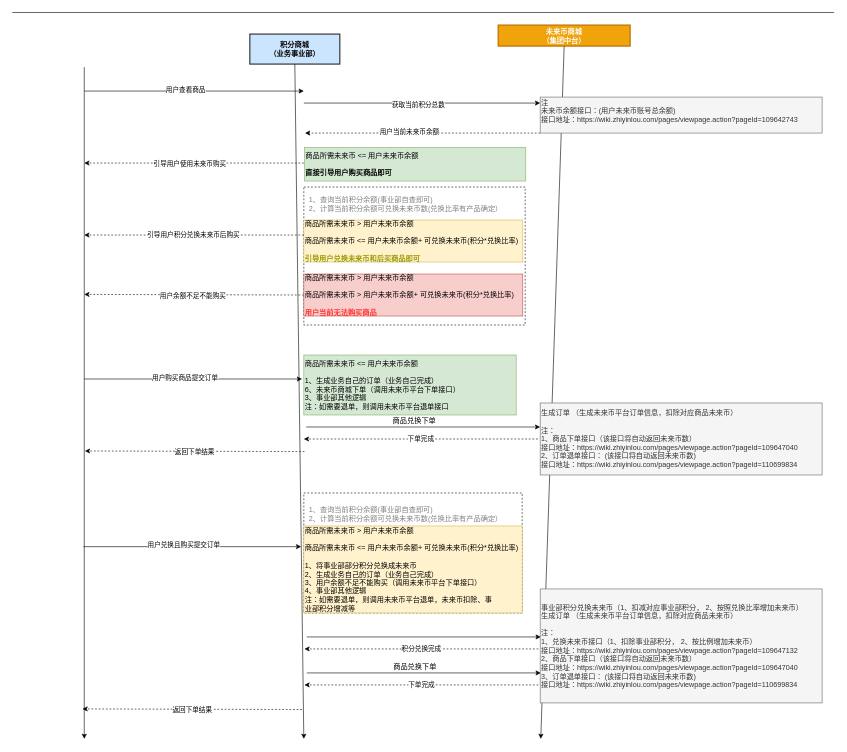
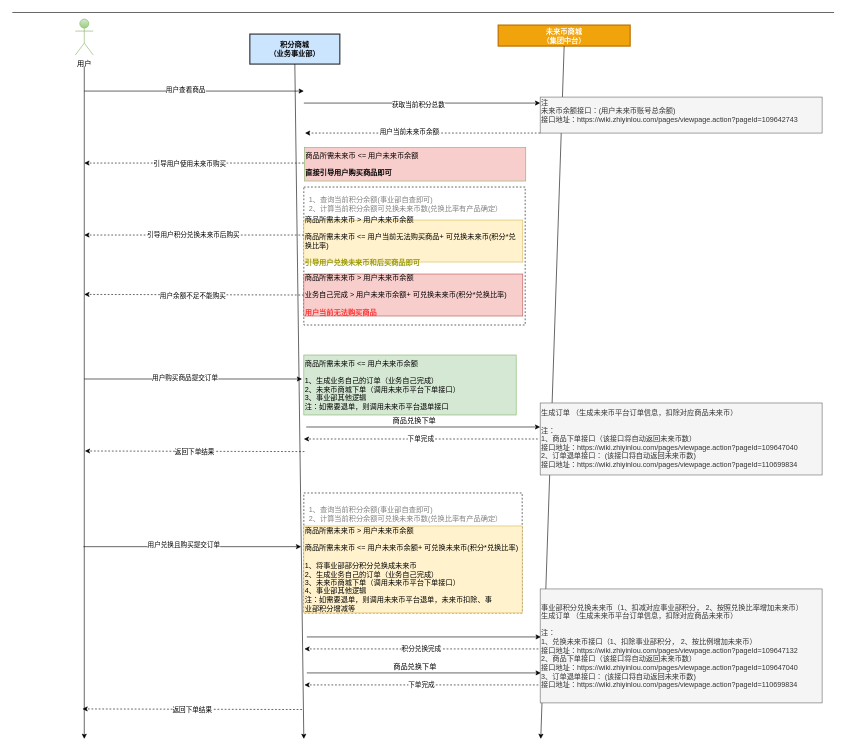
node "用户": added
node "商品所需未来币 <= 用户未来币余额 直接引导用户购买商品即可": fillcolor #d5e8d4 -> #f8cecc
node "商品所需未来币 > 用户未来币余额 商品所需未来币 <= 用户未来币余额+ 可兑换未来币(积分*兑换比率) 引导用户兑换未来币和后买商品即可": label "商品所需未来币 > 用户未来币余额 商品所需未来币 <= 用户未来币余额+ 可兑换未来币(积分*兑换比率) 引导用户兑换未来币和后买商品即可" -> "商品所需未来币 > 用户未来币余额 商品所需未来币 <= 用户当前无法购买商品+ 可兑换未来币(积分*兑换比率) 引导用户兑换未来币和后买商品即可"
node "商品所需未来币 > 用户未来币余额 商品所需未来币 > 用户未来币余额+ 可兑换未来币(积分*兑换比率) 用户当前无法购买商品": label "商品所需未来币 > 用户未来币余额 商品所需未来币 > 用户未来币余额+ 可兑换未来币(积分*兑换比率) 用户当前无法购买商品" -> "商品所需未来币 > 用户未来币余额 业务自己完成 > 用户未来币余额+ 可兑换未来币(积分*兑换比率) 用户当前无法购买商品"
node "商品所需未来币 <= 用户未来币余额 1、生成业务自己的订单（业务自己完成） 6、未来币商城下单（调用未来币平台下单接口） 3、事业部其他逻辑 注：如需要退单，则调用未来币平台退单接口": label "商品所需未来币 <= 用户未来币余额 1、生成业务自己的订单（业务自己完成） 6、未来币商城下单（调用未来币平台下单接口） 3、事业部其他逻辑 注：如需要退单，则调用未来币平台退单接口" -> "商品所需未来币 <= 用户未来币余额 1、生成业务自己的订单（业务自己完成） 2、未来币商城下单（调用未来币平台下单接口） 3、事业部其他逻辑 注：如需要退单，则调用未来币平台退单接口"
node "商品所需未来币 > 用户未来币余额 商品所需未来币 <= 用户未来币余额+ 可兑换未来币(积分*兑换比率) 1、将事业部部分积分兑换成未来币 2、生成业务自己的订单（业务自己完成） 3、用户余额不足不能购买（调用未来币平台下单接口） 4、事业部其他逻辑 注：如需要退单，则调用未来币平台退单，未来币扣除、事 业部积分增减等": label "商品所需未来币 > 用户未来币余额 商品所需未来币 <= 用户未来币余额+ 可兑换未来币(积分*兑换比率) 1、将事业部部分积分兑换成未来币 2、生成业务自己的订单（业务自己完成） 3、用户余额不足不能购买（调用未来币平台下单接口） 4、事业部其他逻辑 注：如需要退单，则调用未来币平台退单，未来币扣除、事 业部积分增减等" -> "商品所需未来币 > 用户未来币余额 商品所需未来币 <= 用户未来币余额+ 可兑换未来币(积分*兑换比率) 1、将事业部部分积分兑换成未来币 2、生成业务自己的订单（业务自己完成） 3、未来币商城下单（调用未来币平台下单接口） 4、事业部其他逻辑 注：如需要退单，则调用未来币平台退单，未来币扣除、事 业部积分增减等"
